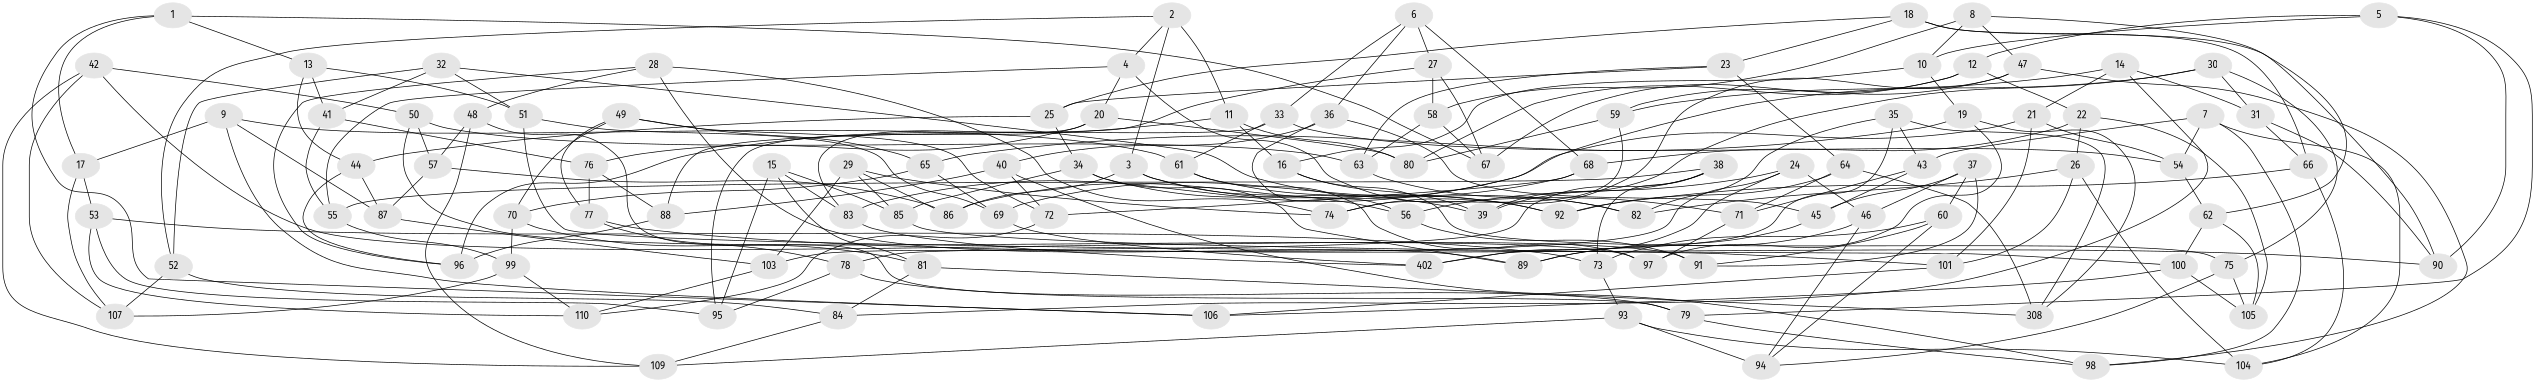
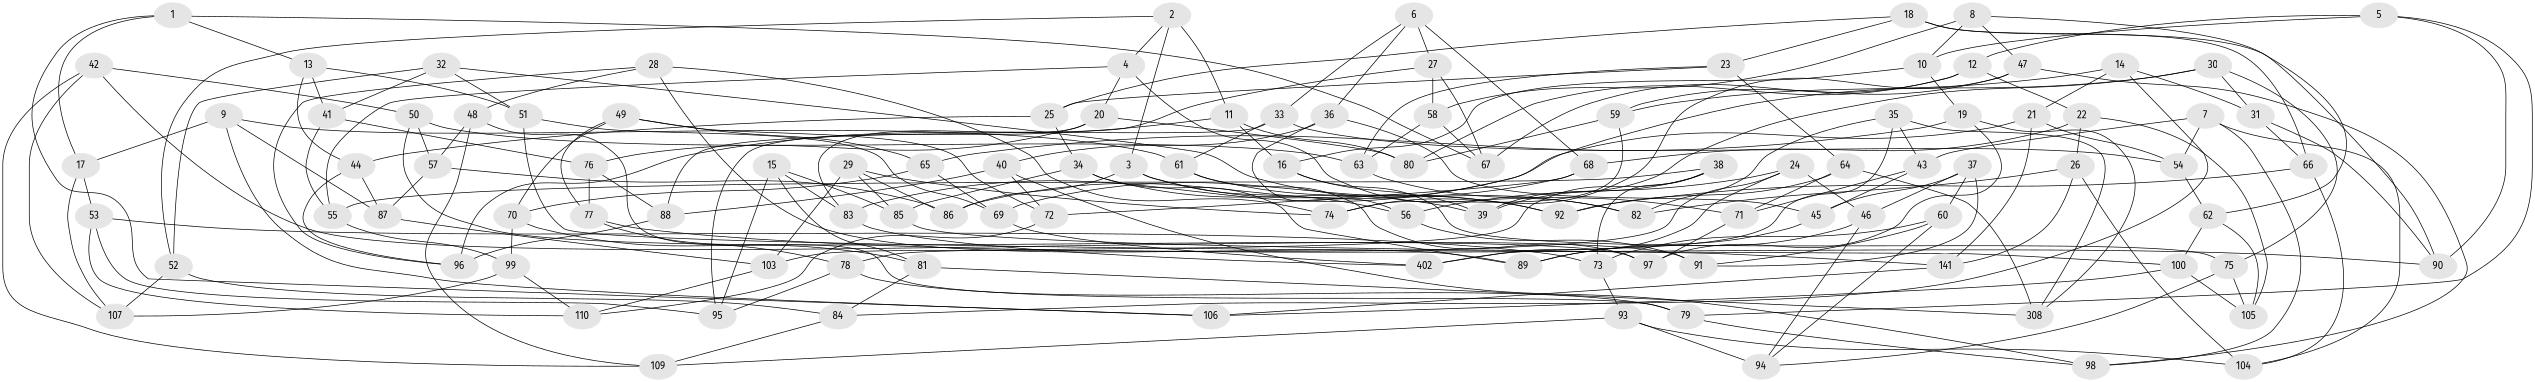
node "101": label "101" -> "141"
